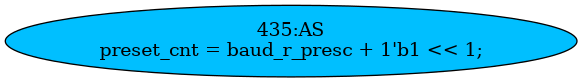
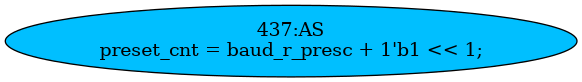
node "435:AS preset_cnt = baud_r_presc + 1'b1 << 1;": label "435:AS preset_cnt = baud_r_presc + 1'b1 << 1;" -> "437:AS preset_cnt = baud_r_presc + 1'b1 << 1;"
